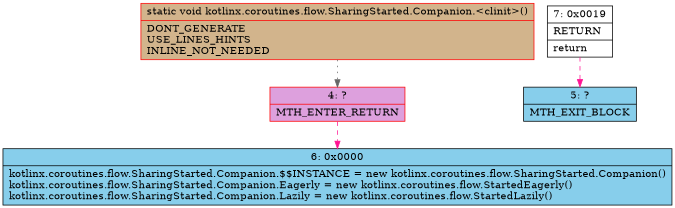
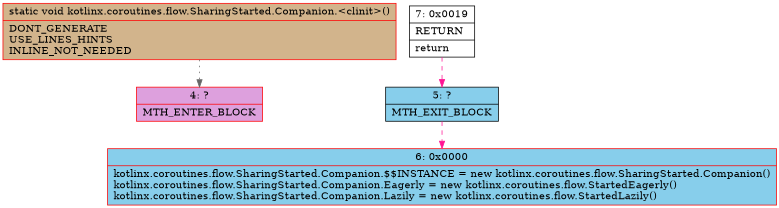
node "4: ?": text "MTH_ENTER_RETURN" -> "MTH_ENTER_BLOCK"
edge "4: ?" -> "6: 0x0000": now "5: ?" -> "6: 0x0000"
node "6: 0x0000": color black -> red
